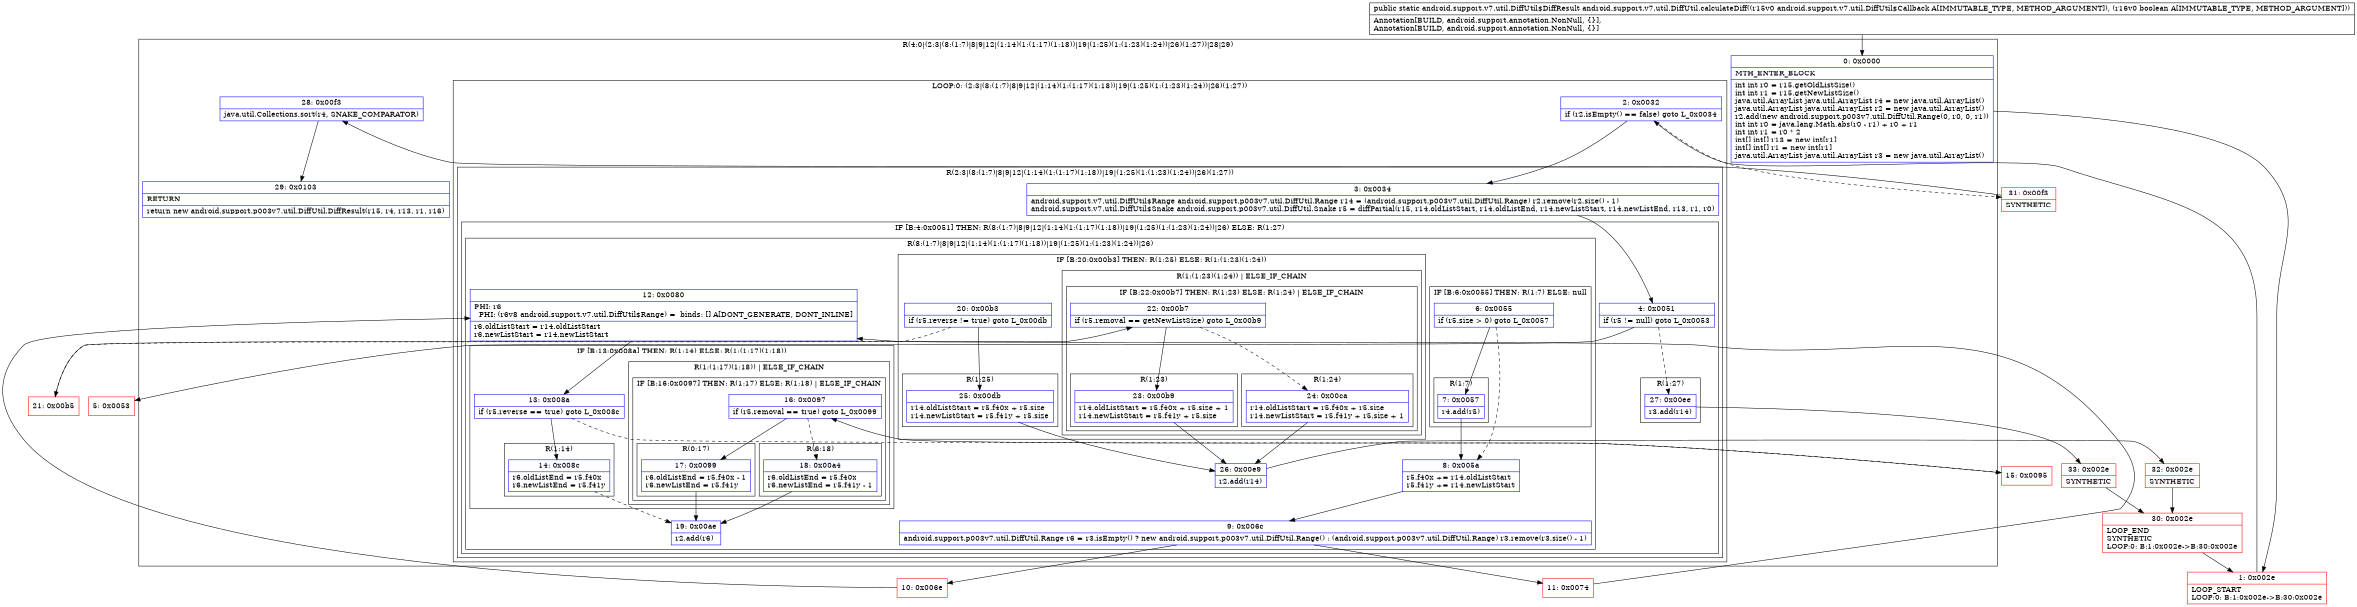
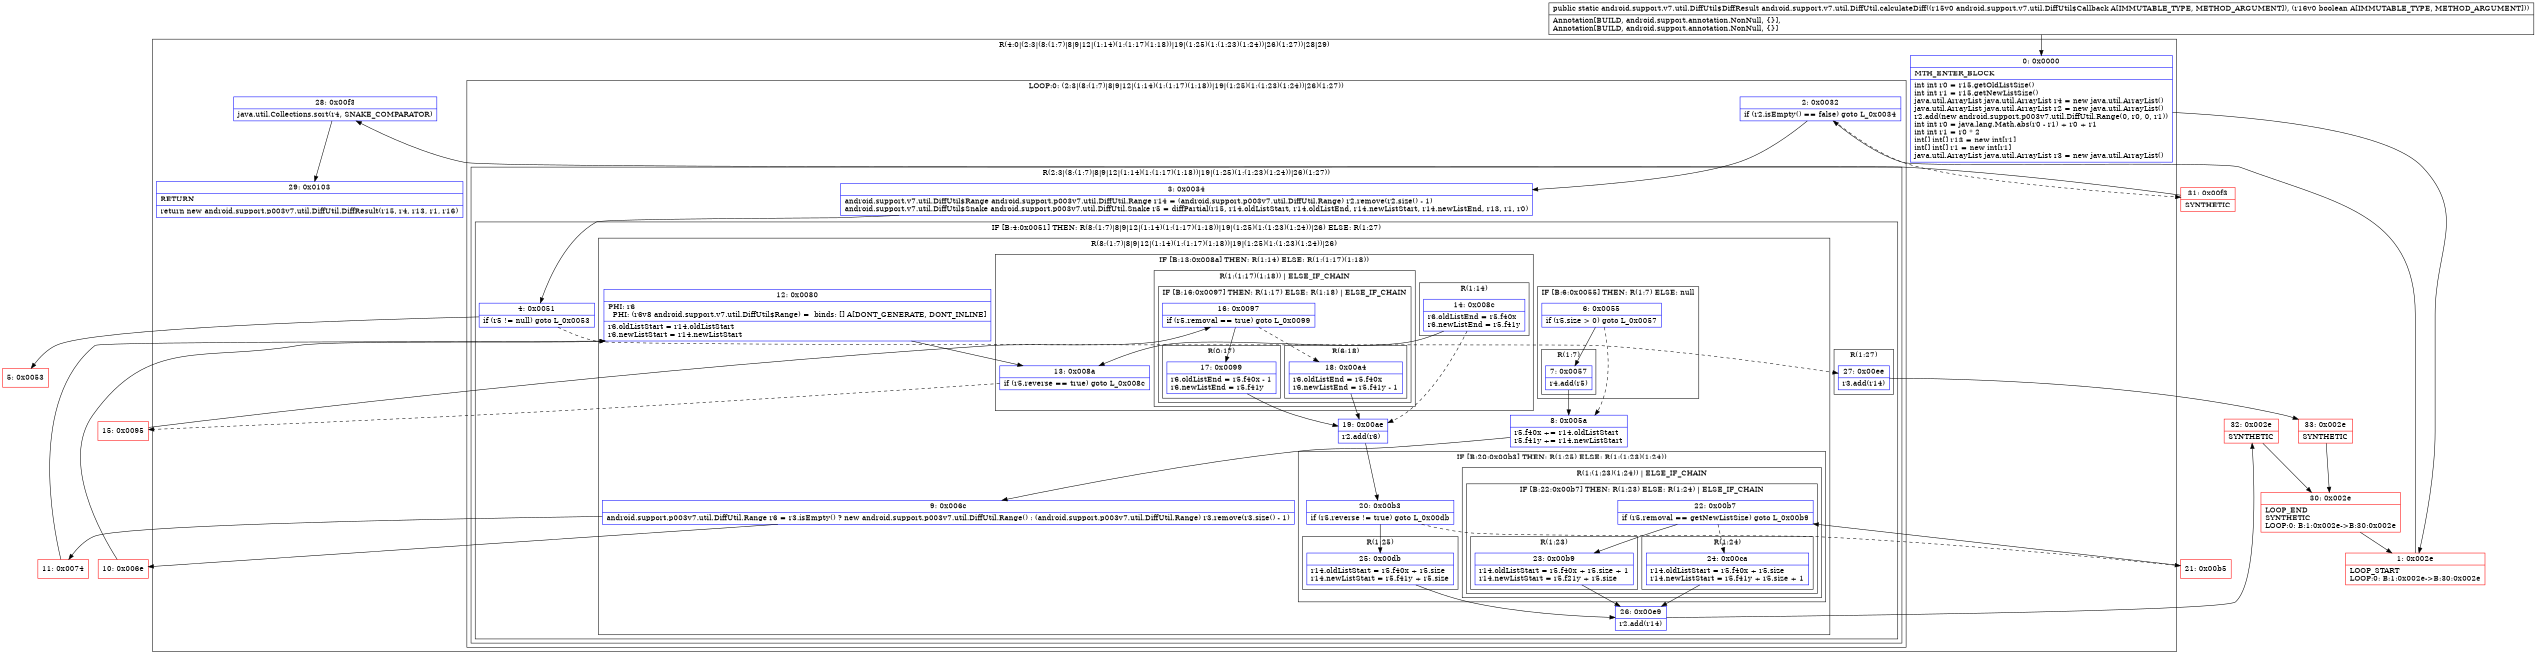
node "23: 0x00b9": text "r14.newListStart = r5.f41y + r5.size" -> "r14.newListStart = r5.f21y + r5.size"
edge "13: 0x008a" -> "14: 0x008c": reversed
edge "19: 0x00ae" -> "20: 0x00b3": added
